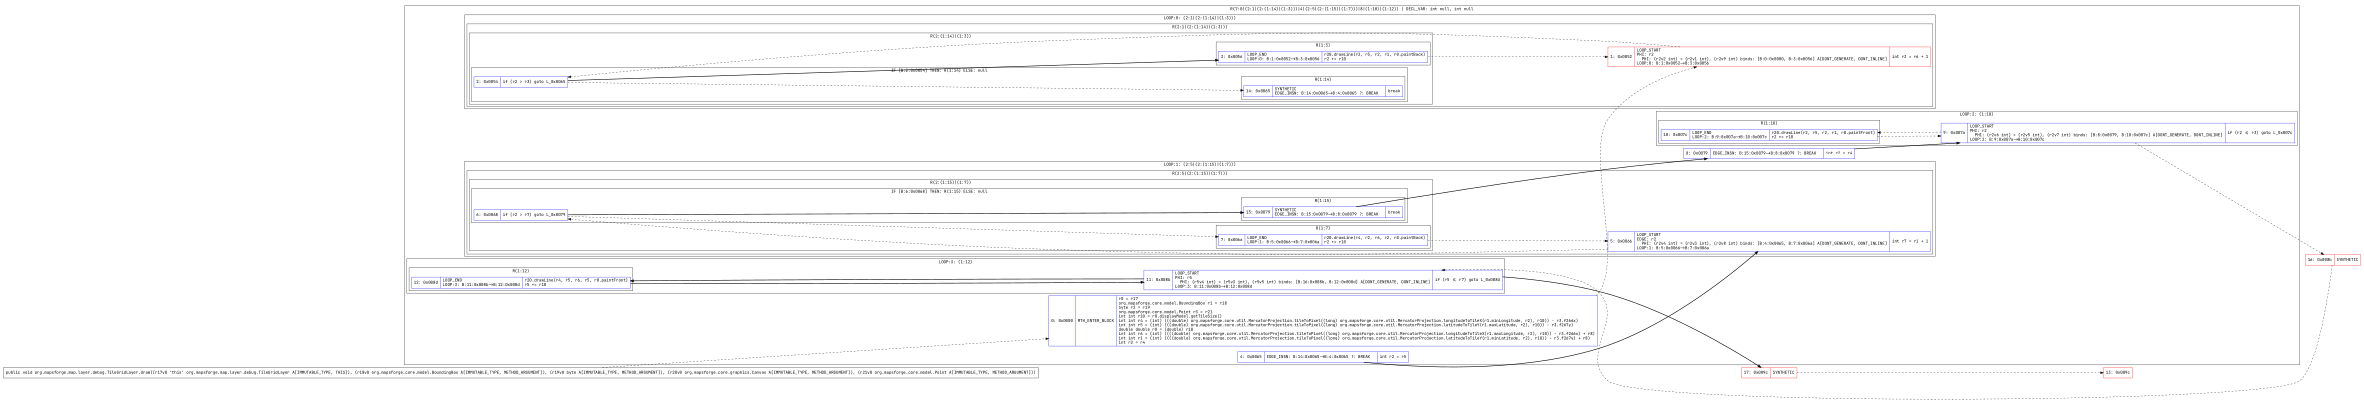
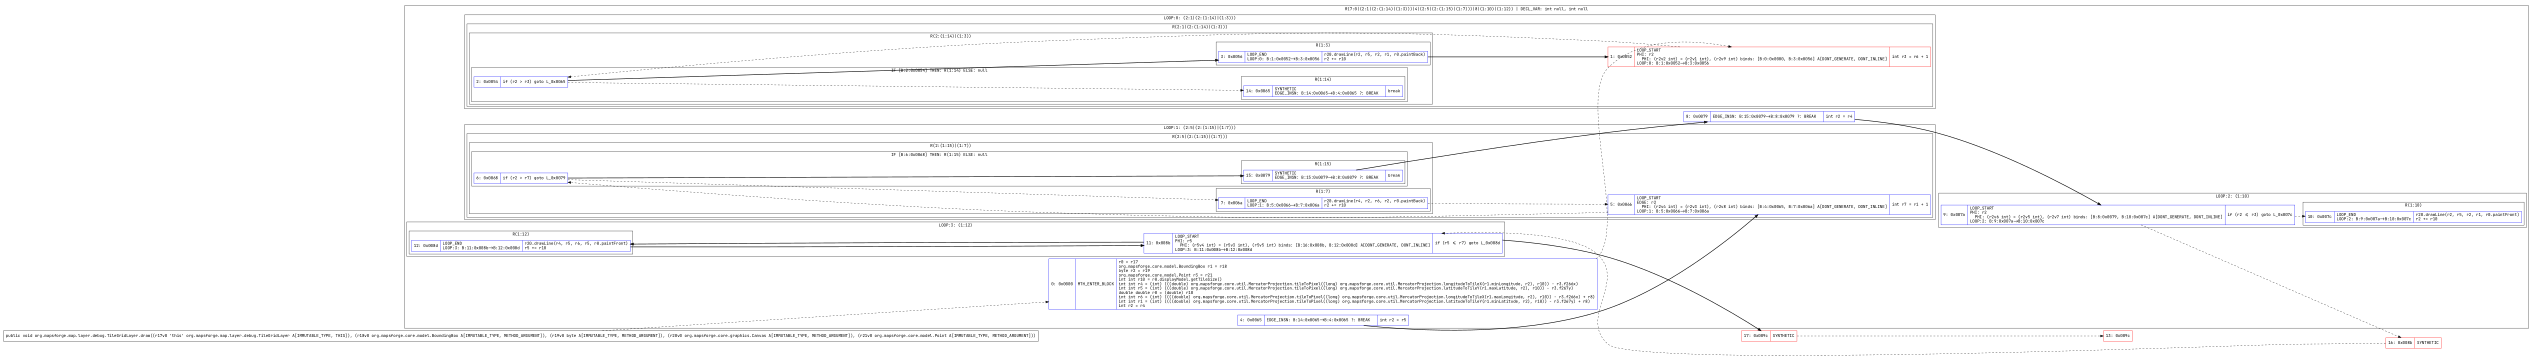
edge "3: 0x0056" -> "1: 0x0052": style dashed -> bold
edge "10: 0x007c" -> "9: 0x007a": removed
